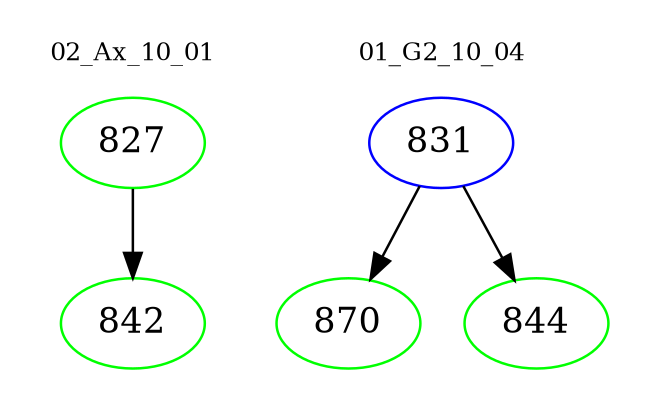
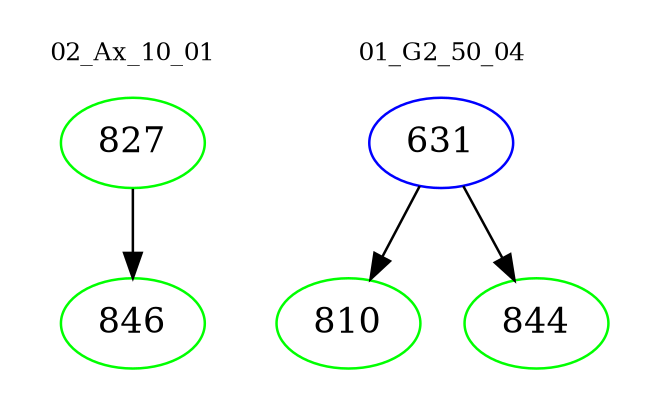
cluster "01_G2_10_04": label "01_G2_10_04" -> "01_G2_50_04"
node "831": label "831" -> "631"
node "842": label "842" -> "846"
node "870": label "870" -> "810"
